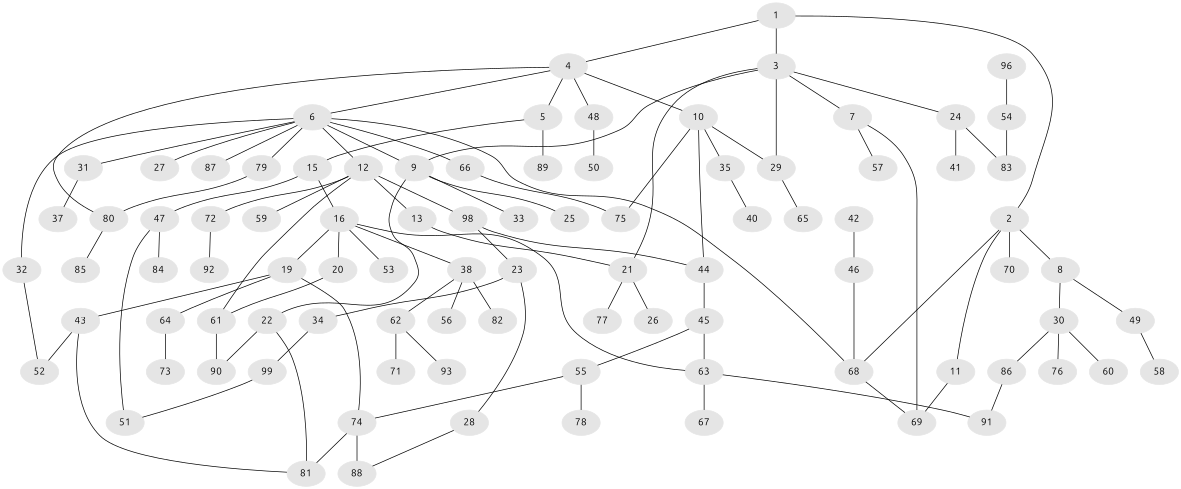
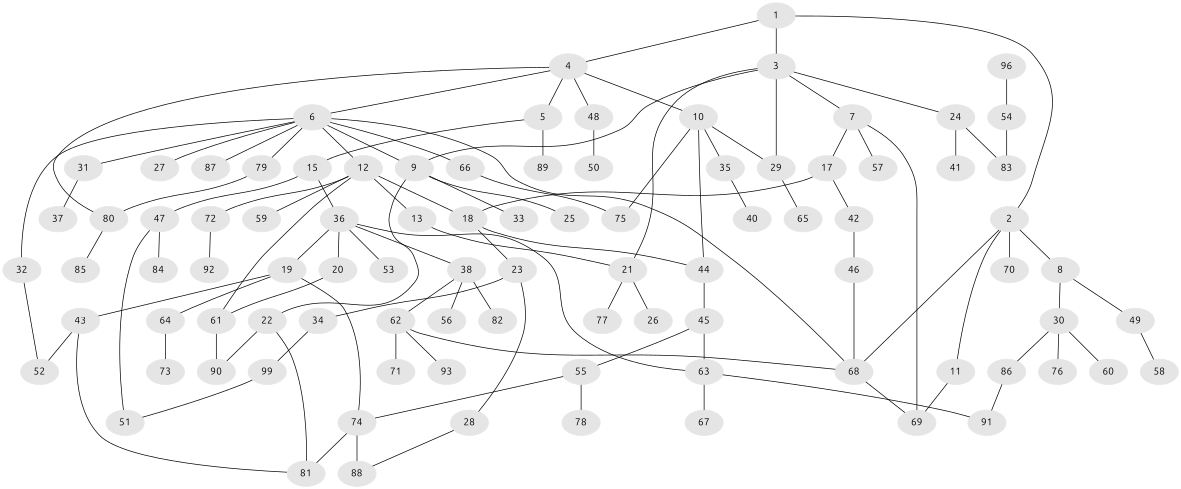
node "17": added
node "16": label "16" -> "36"
node "98": label "98" -> "18"
edge "62" -- "68": added
